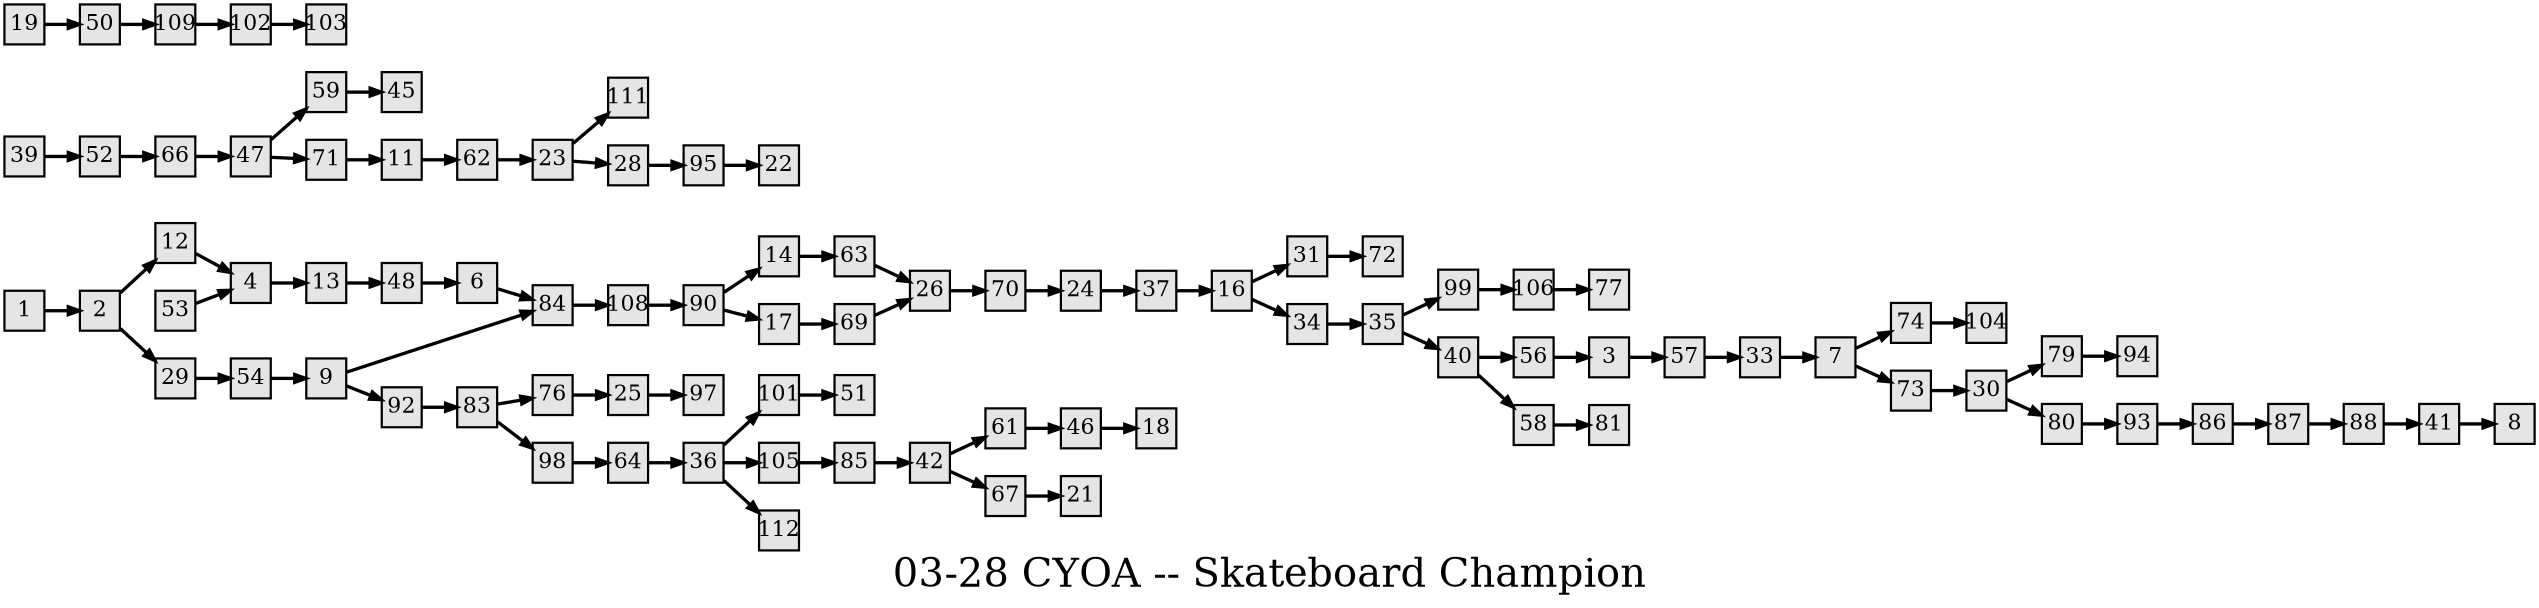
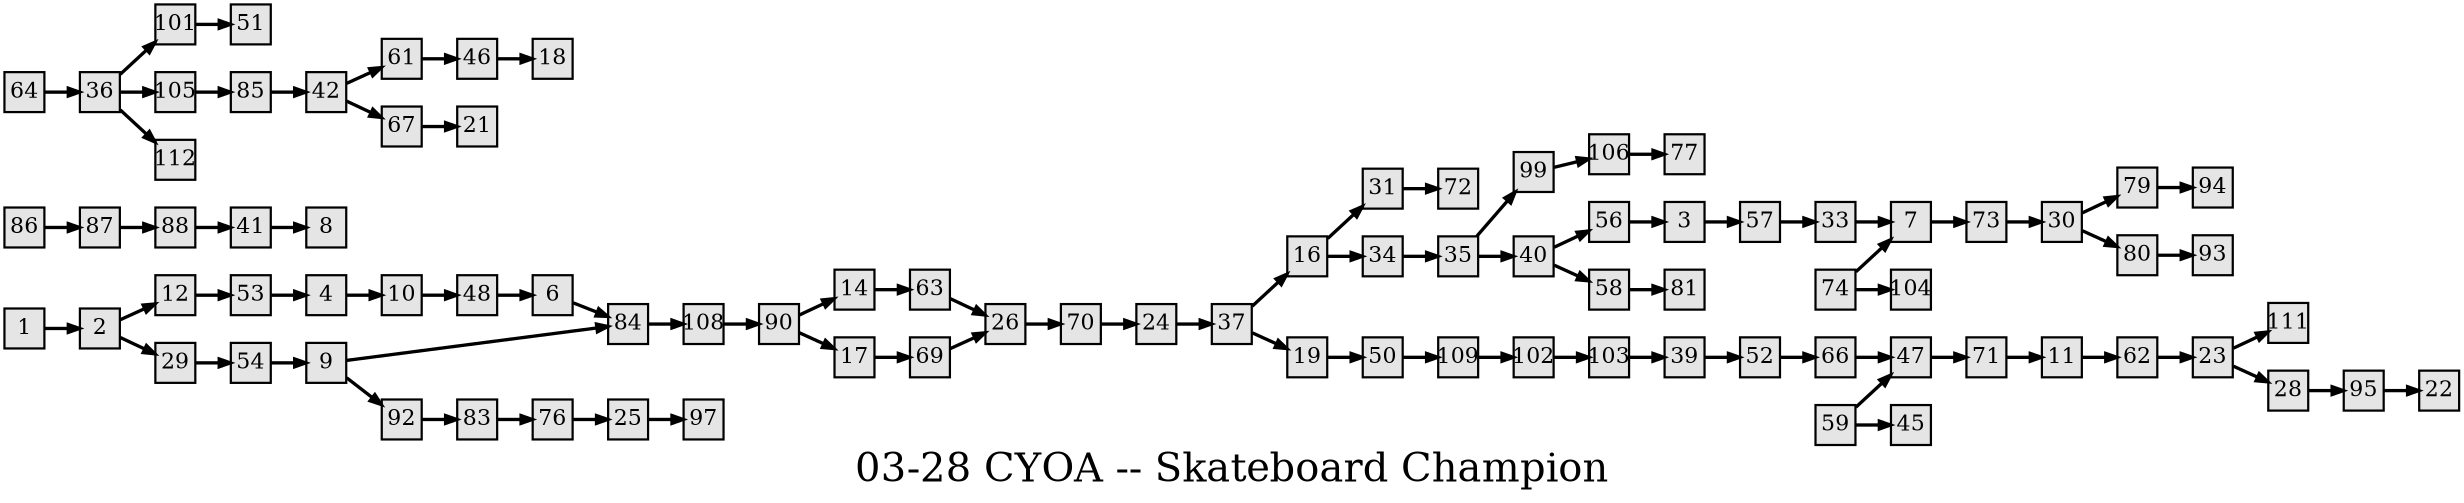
edge "47" -> "59": reversed
edge "12" -> "4": now "12" -> "53"
node "13": label "13" -> "10"
edge "37" -> "19": added
edge "7" -> "74": reversed
edge "103" -> "39": added
edge "93" -> "86": removed
node "98": removed
